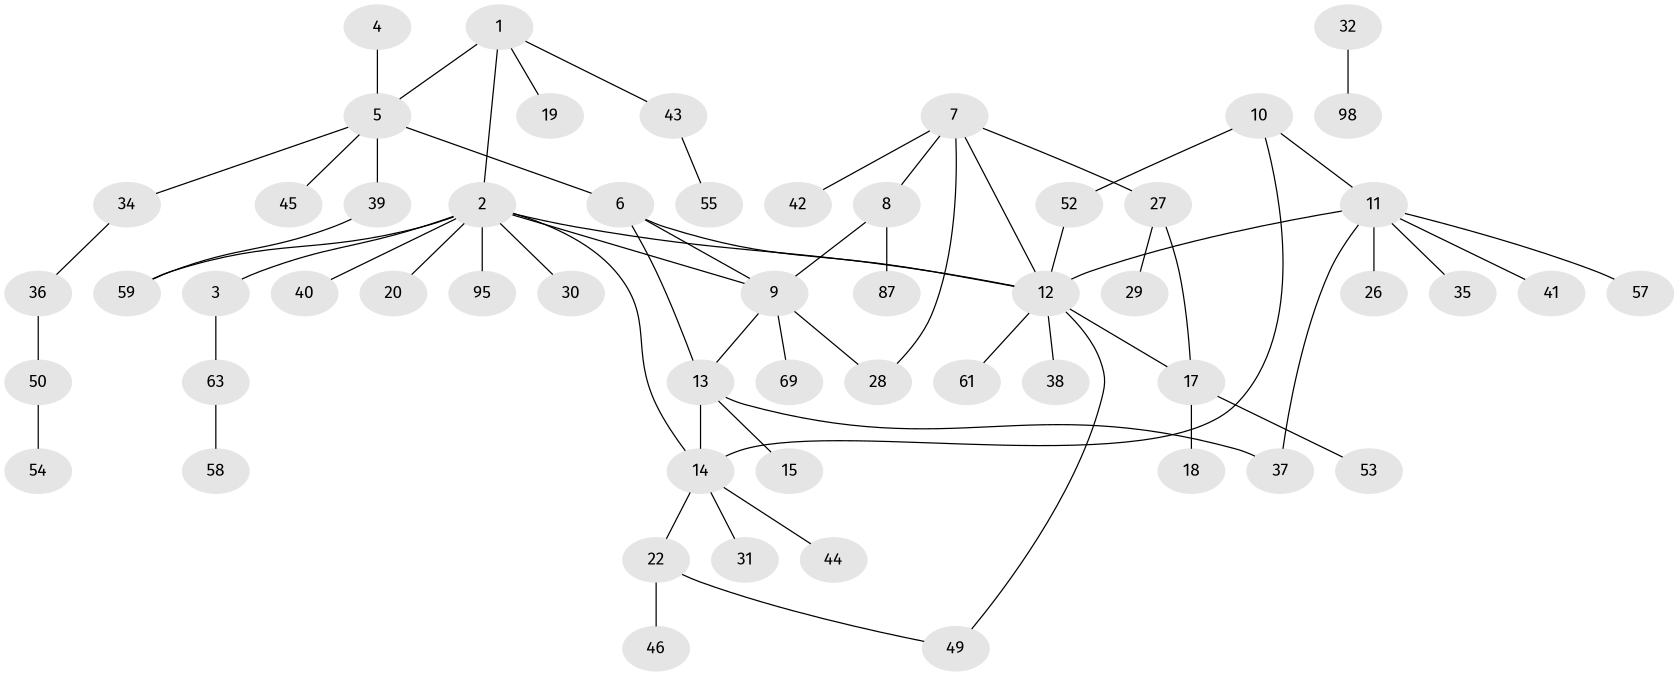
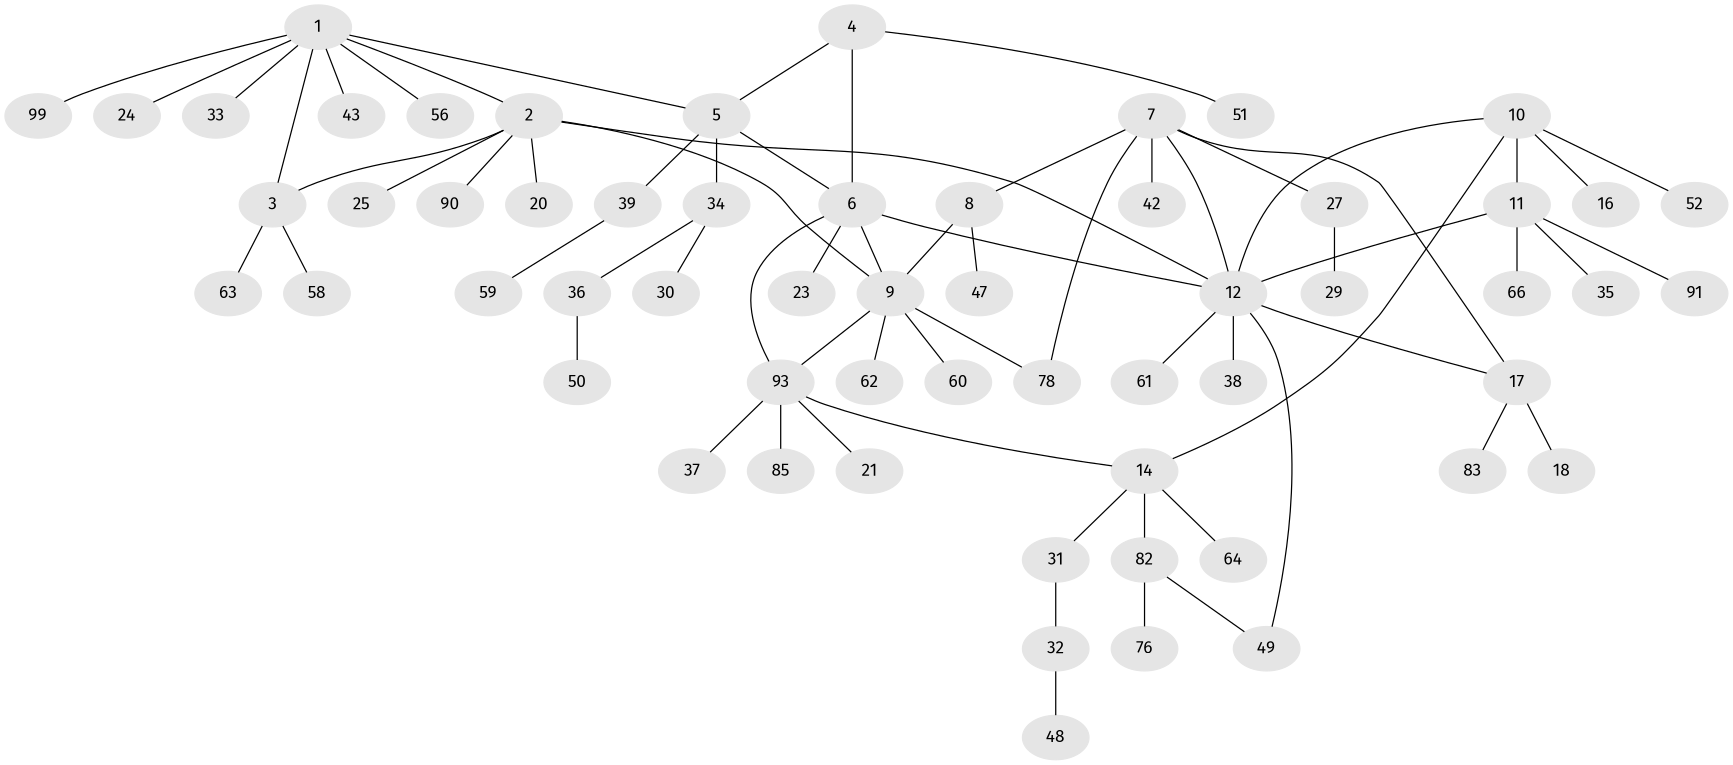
node "24": added
node "33": added
edge "1" -- "3": added
node "56": added
node "19": label "19" -> "99"
edge "4" -- "6": added
node "51": added
node "98": label "98" -> "48"
node "45": removed
node "55": removed
node "16": added
edge "2" -- "59": removed
edge "2" -- "30": now "34" -- "30"
edge "52" -- "12": now "10" -- "12"
edge "27" -- "17": now "7" -- "17"
node "40": label "40" -> "90"
node "95": label "95" -> "25"
node "23": added
node "87": label "87" -> "47"
node "26": label "26" -> "66"
node "41": label "41" -> "91"
node "57": removed
edge "2" -- "14": removed
edge "11" -- "37": removed
node "13": label "13" -> "93"
node "69": label "69" -> "60"
node "62": added
node "28": label "28" -> "78"
edge "63" -- "58": now "3" -- "58"
node "54": removed
node "15": label "15" -> "85"
node "21": added
node "53": label "53" -> "83"
node "22": label "22" -> "82"
node "44": label "44" -> "64"
edge "31" -- "32": added
node "46": label "46" -> "76"
